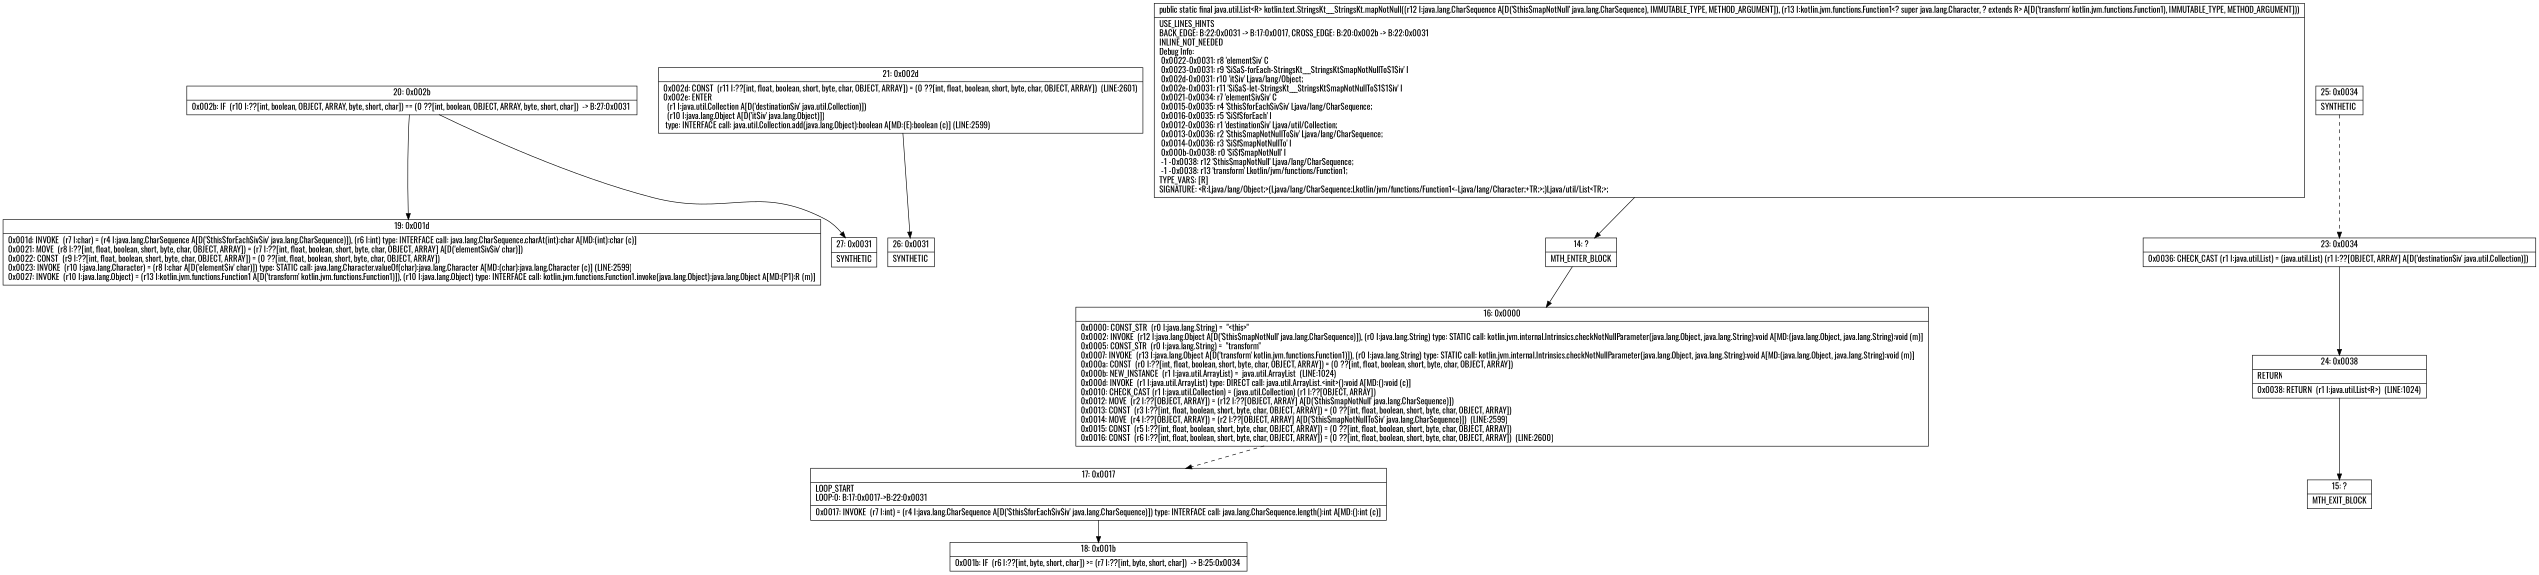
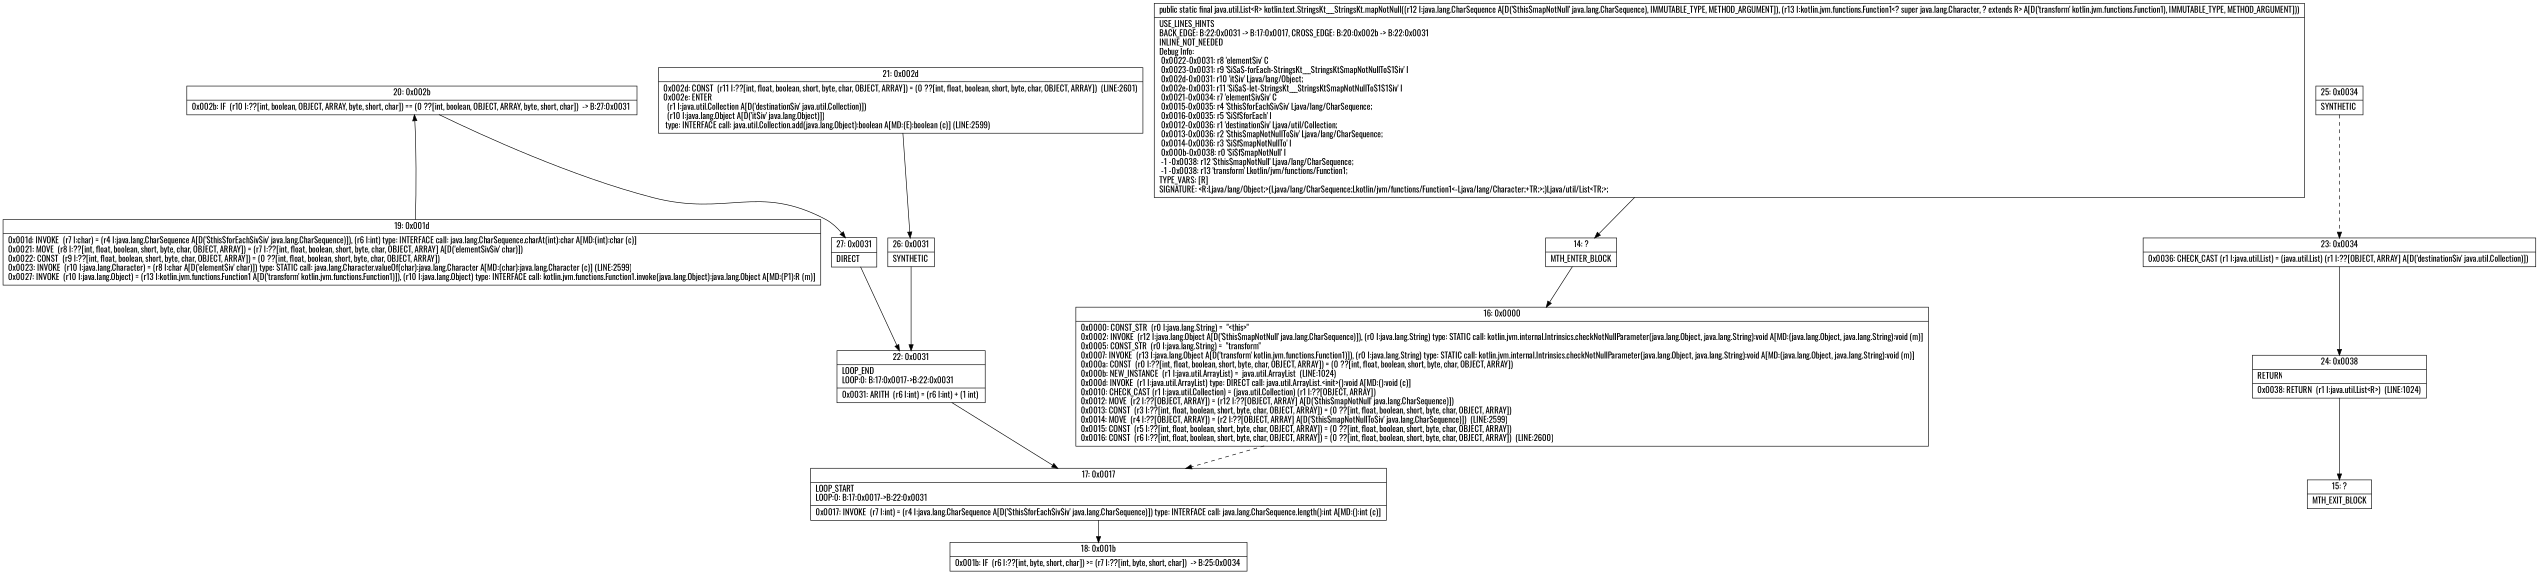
edge "20: 0x002b" -> "19: 0x001d": reversed
node "27: 0x0031": text "SYNTHETIC" -> "DIRECT"
node "22: 0x0031": added
